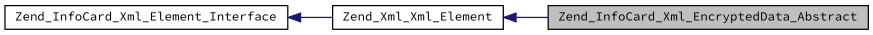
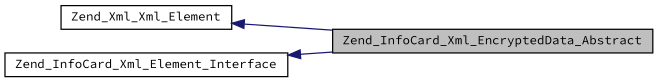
edge "Zend_Xml_Xml_Element" -> "Zend_InfoCard_Xml_Element_Interface": now "Zend_InfoCard_Xml_EncryptedData_Abstract" -> "Zend_InfoCard_Xml_Element_Interface"
